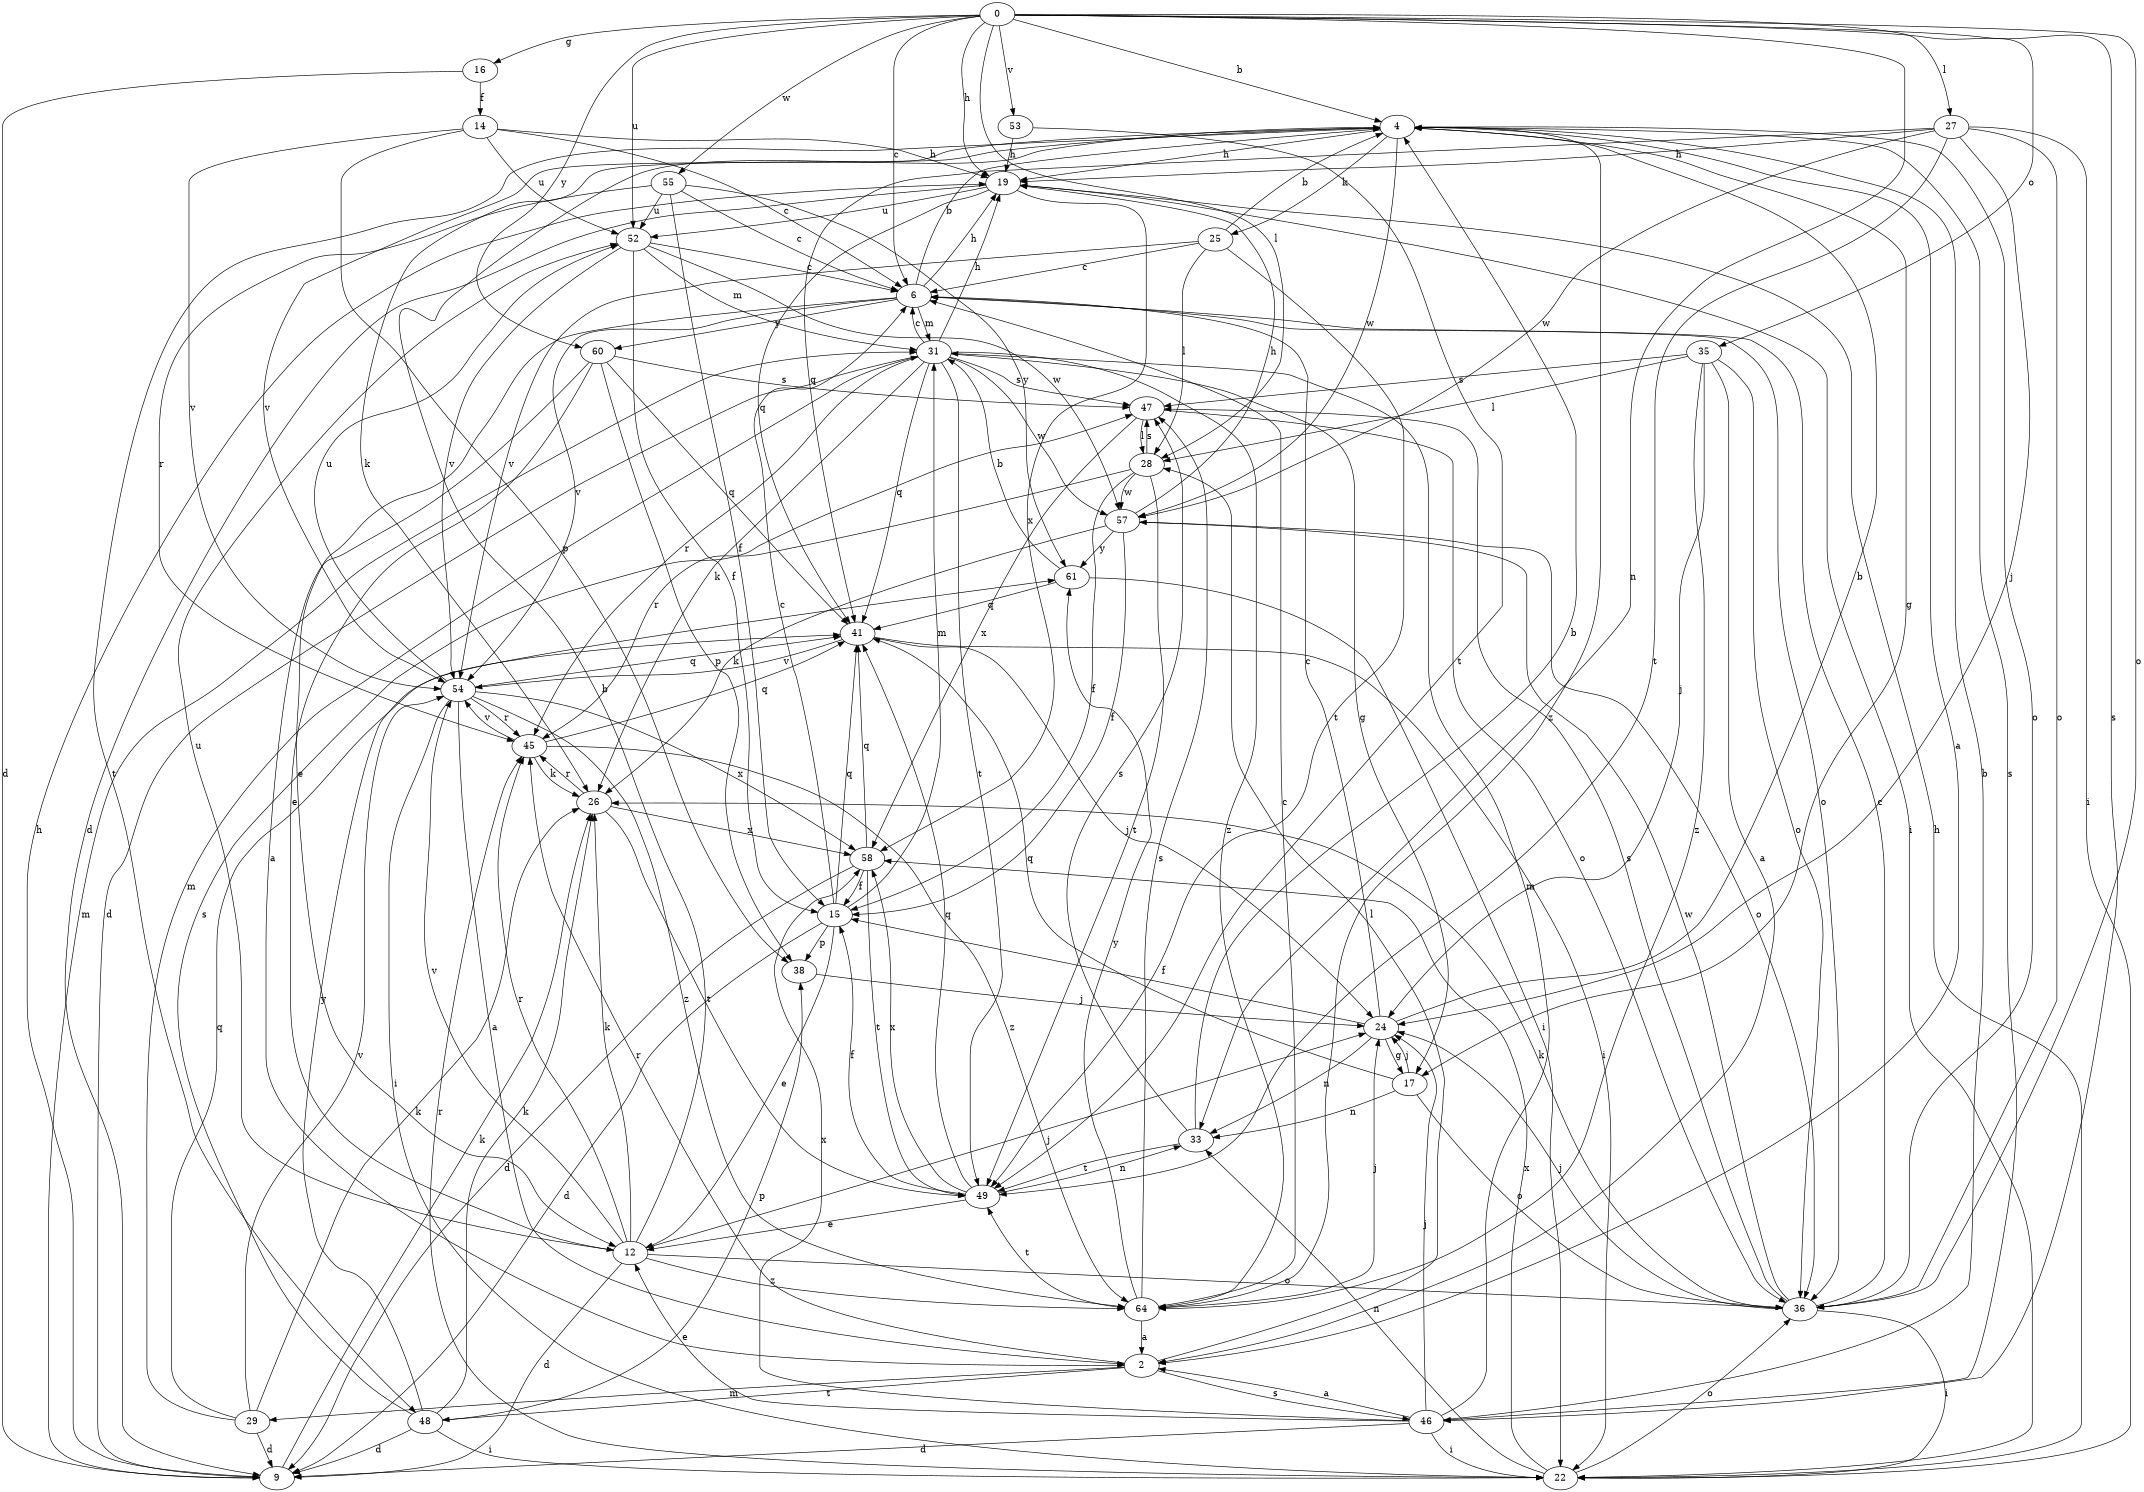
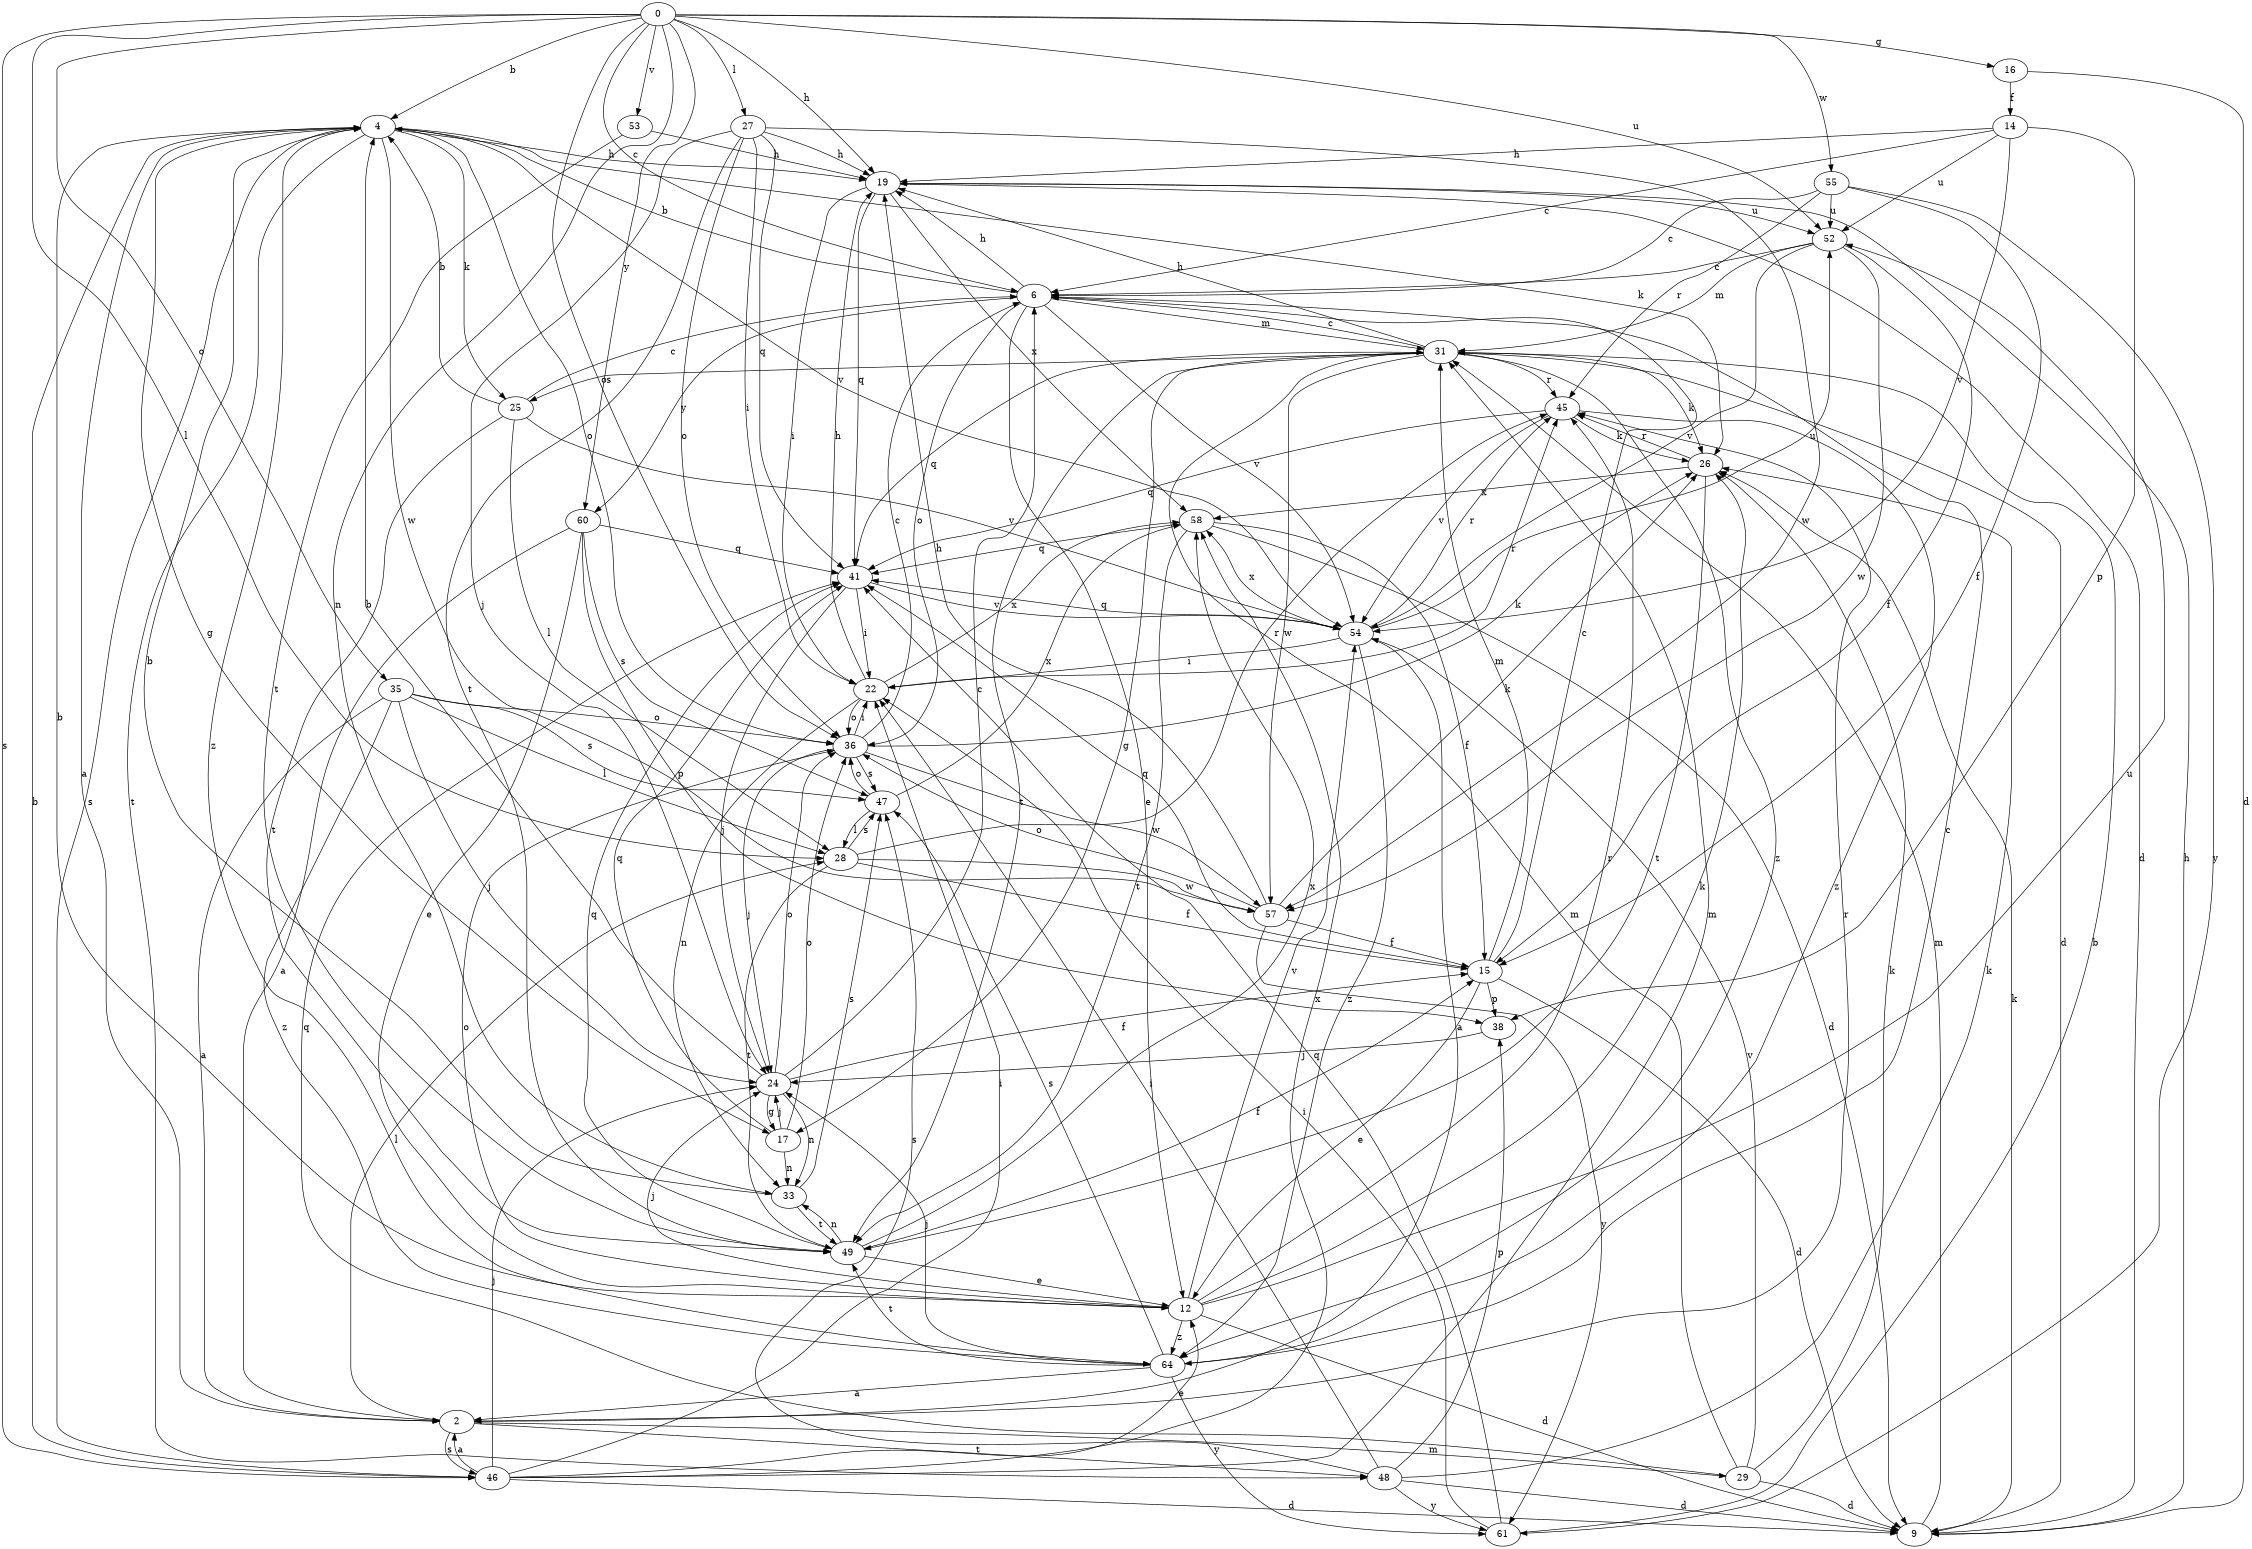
edge "31" -> "47": now "31" -> "25"
edge "24" -> "36": added, label "o"
